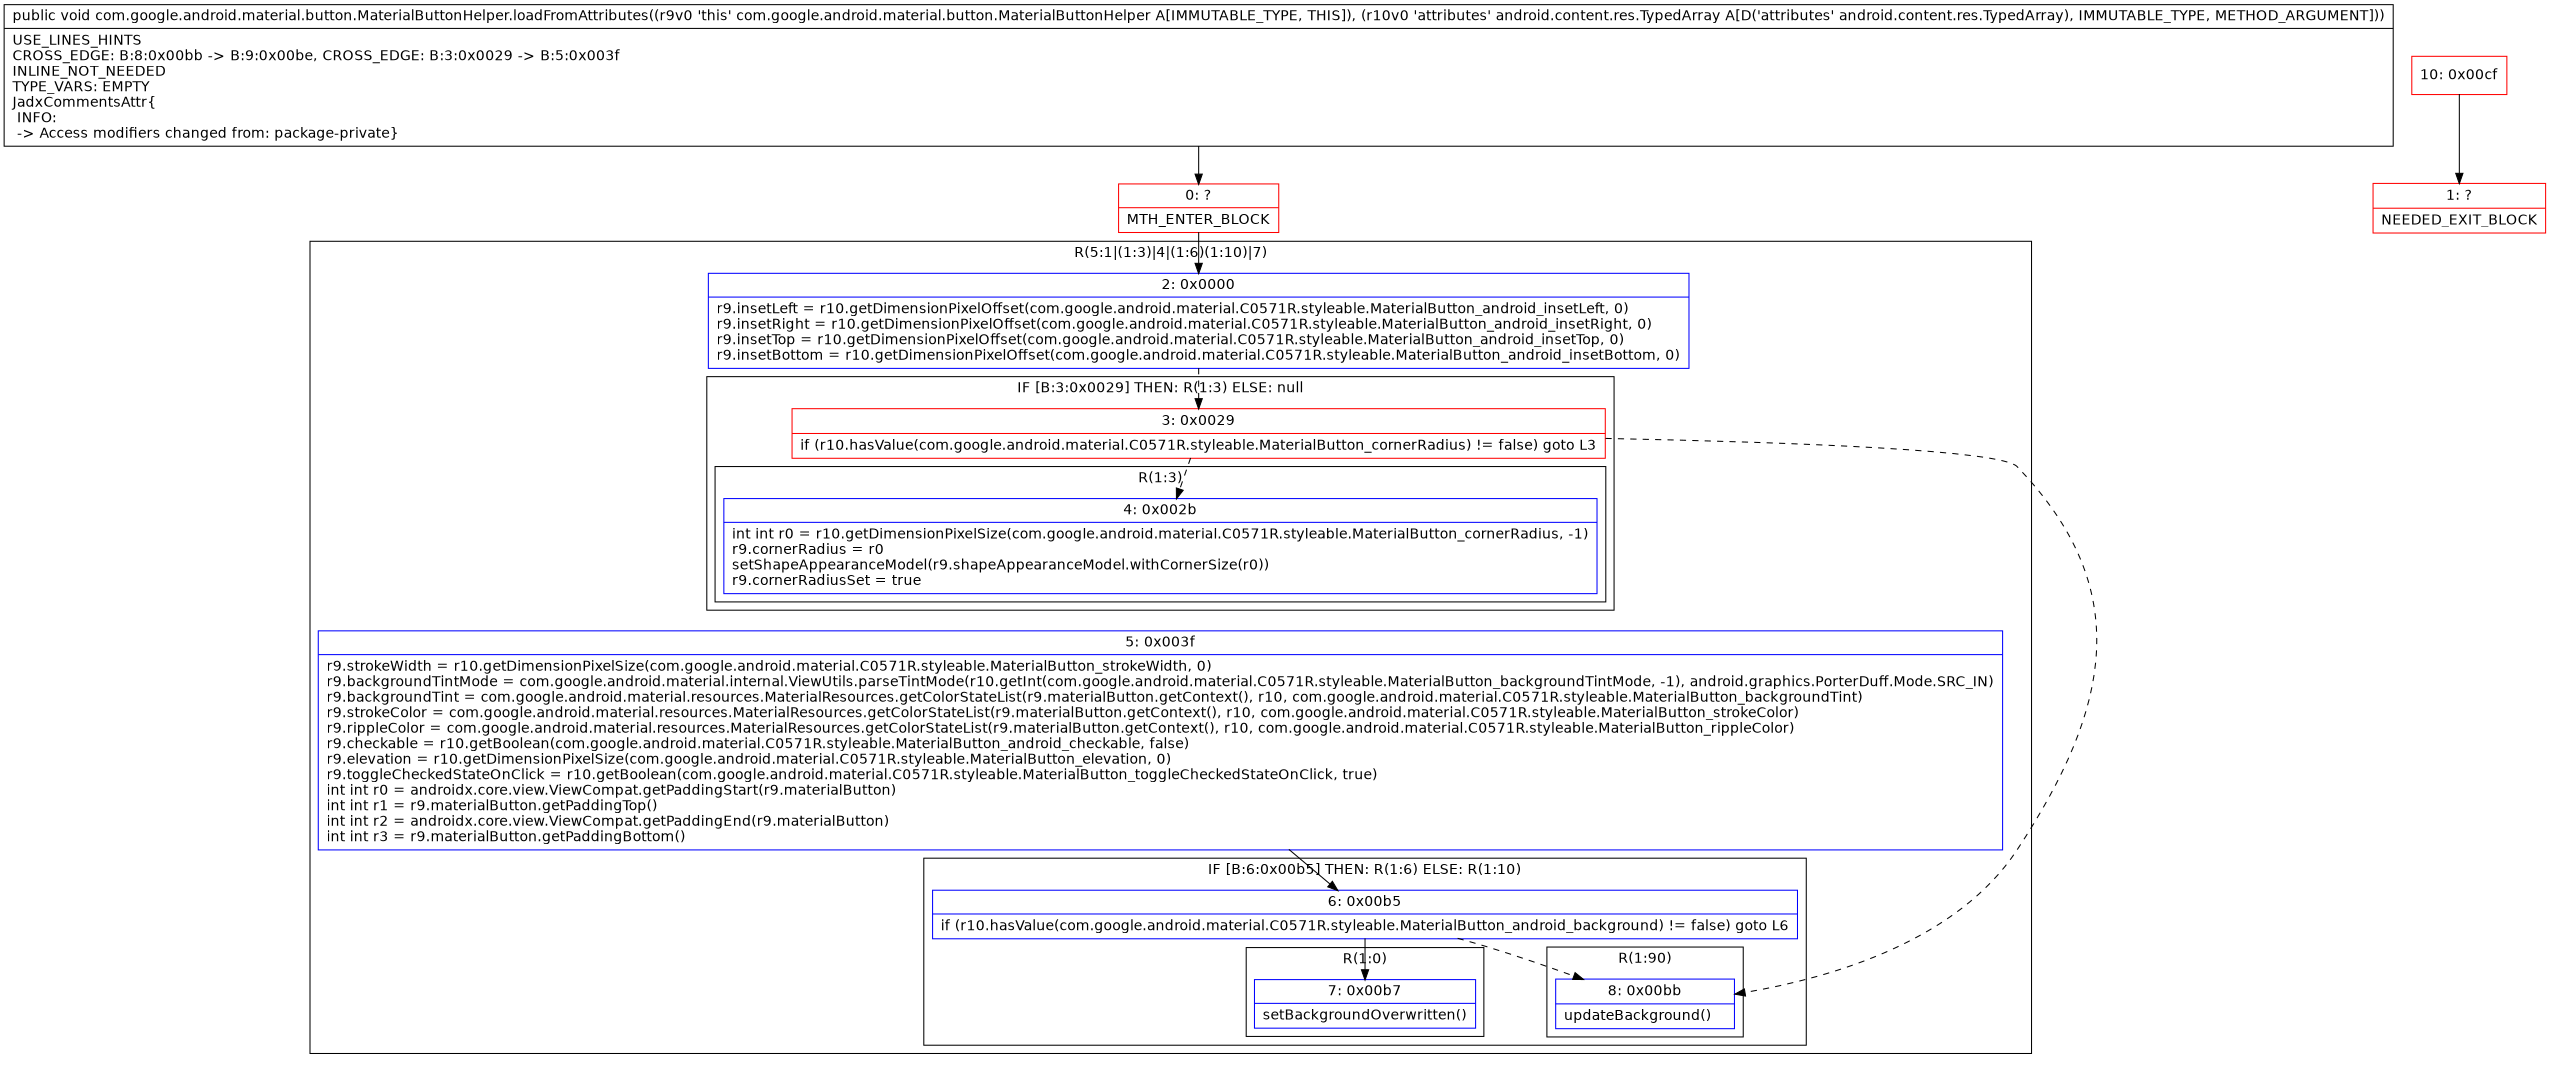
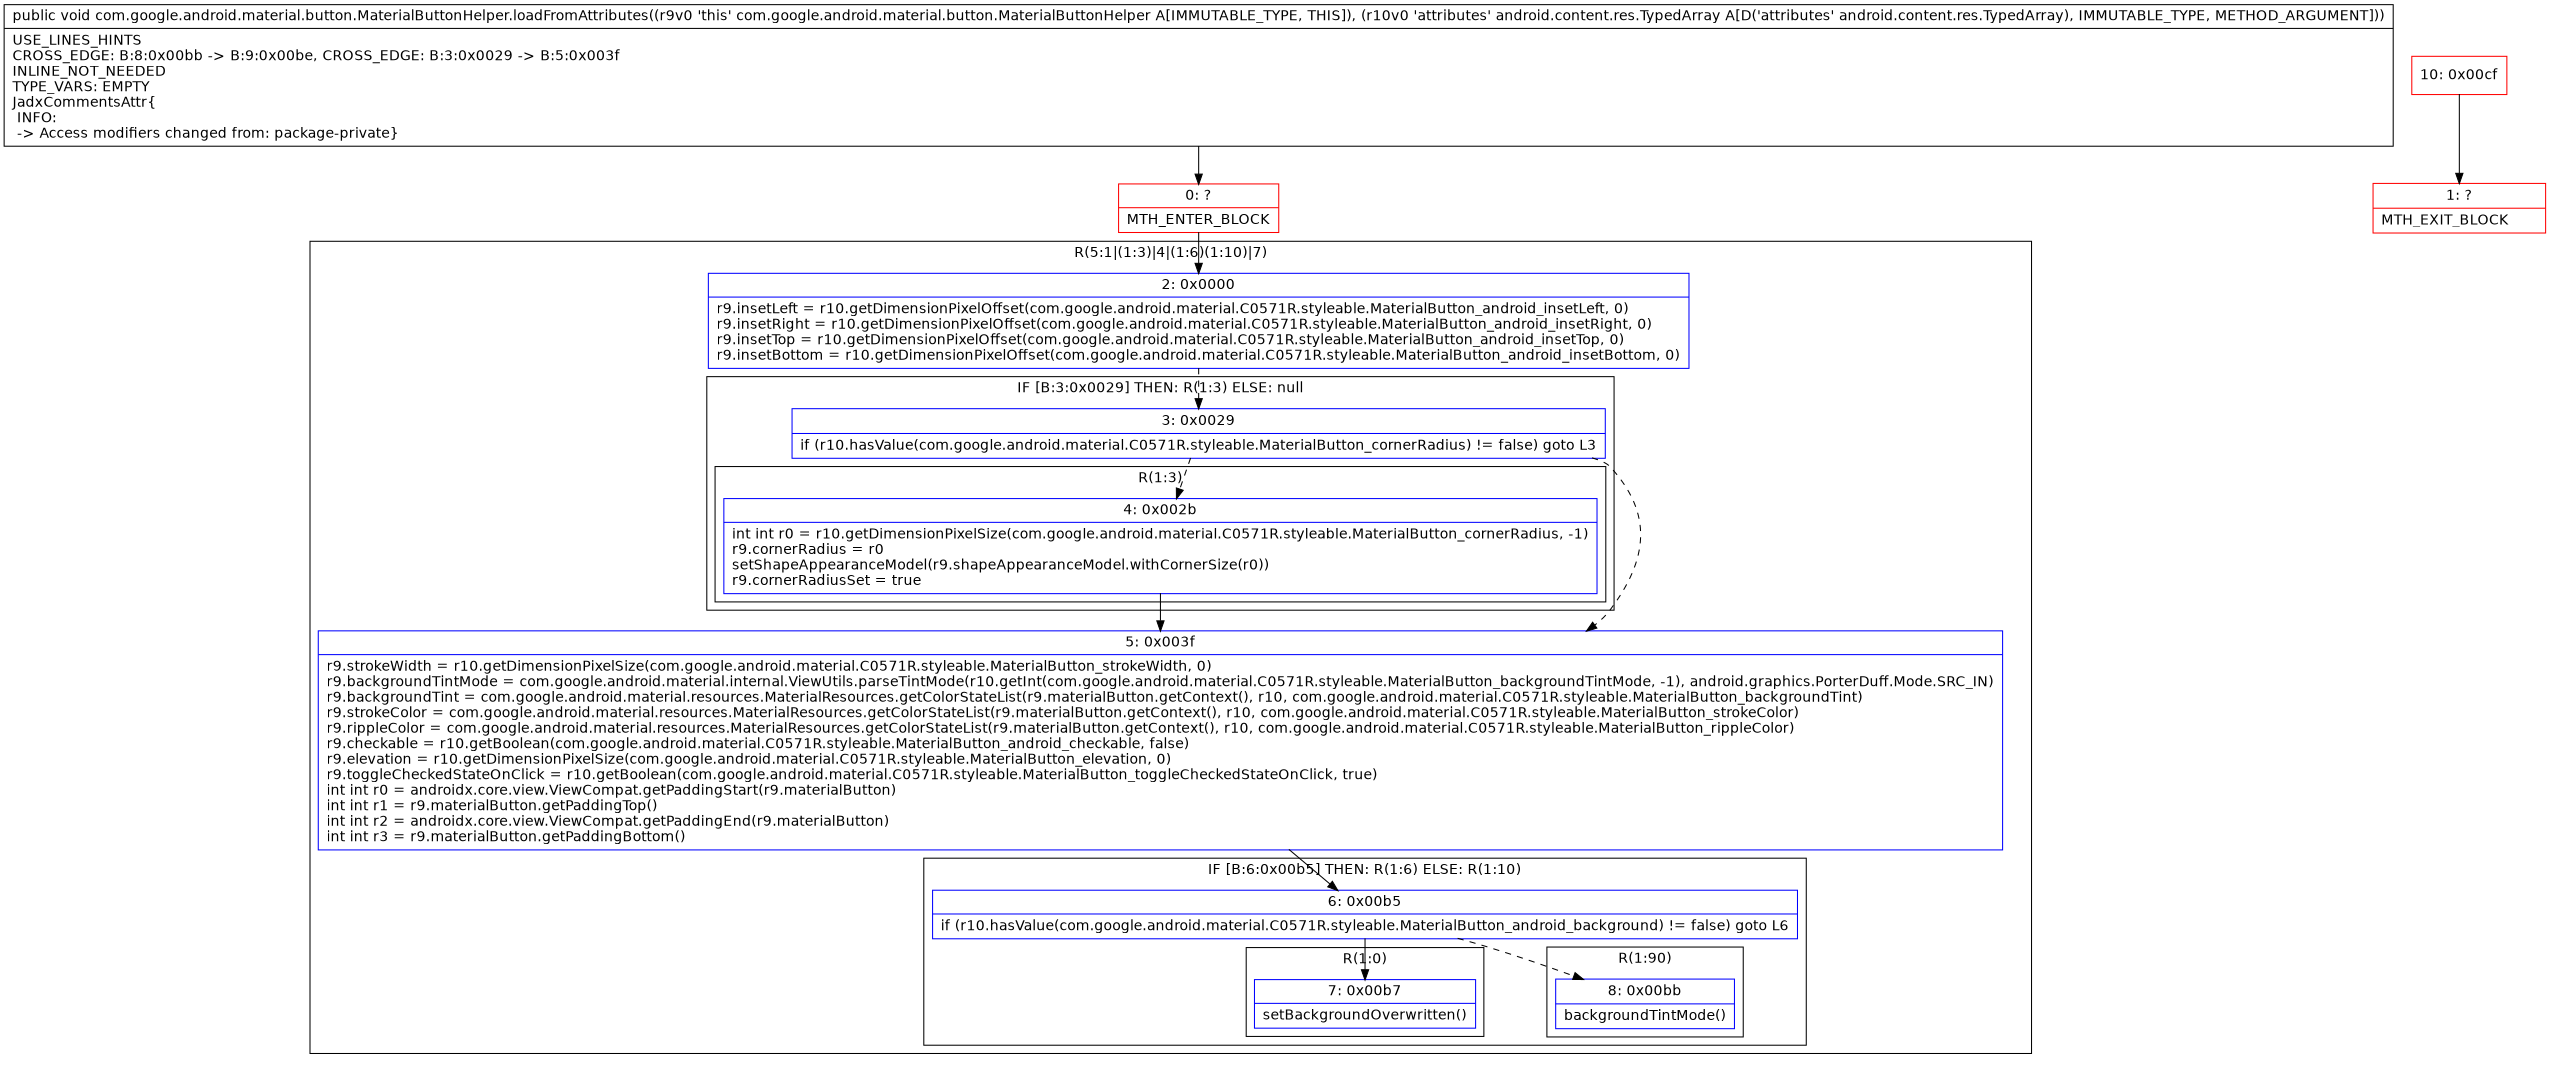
node "1: ?": text "NEEDED_EXIT_BLOCK" -> "MTH_EXIT_BLOCK"
node "3: 0x0029": color red -> blue
edge "4: 0x002b" -> "5: 0x003f": added
edge "3: 0x0029" -> "8: 0x00bb": now "3: 0x0029" -> "5: 0x003f"
node "8: 0x00bb": text "updateBackground()" -> "backgroundTintMode()"
